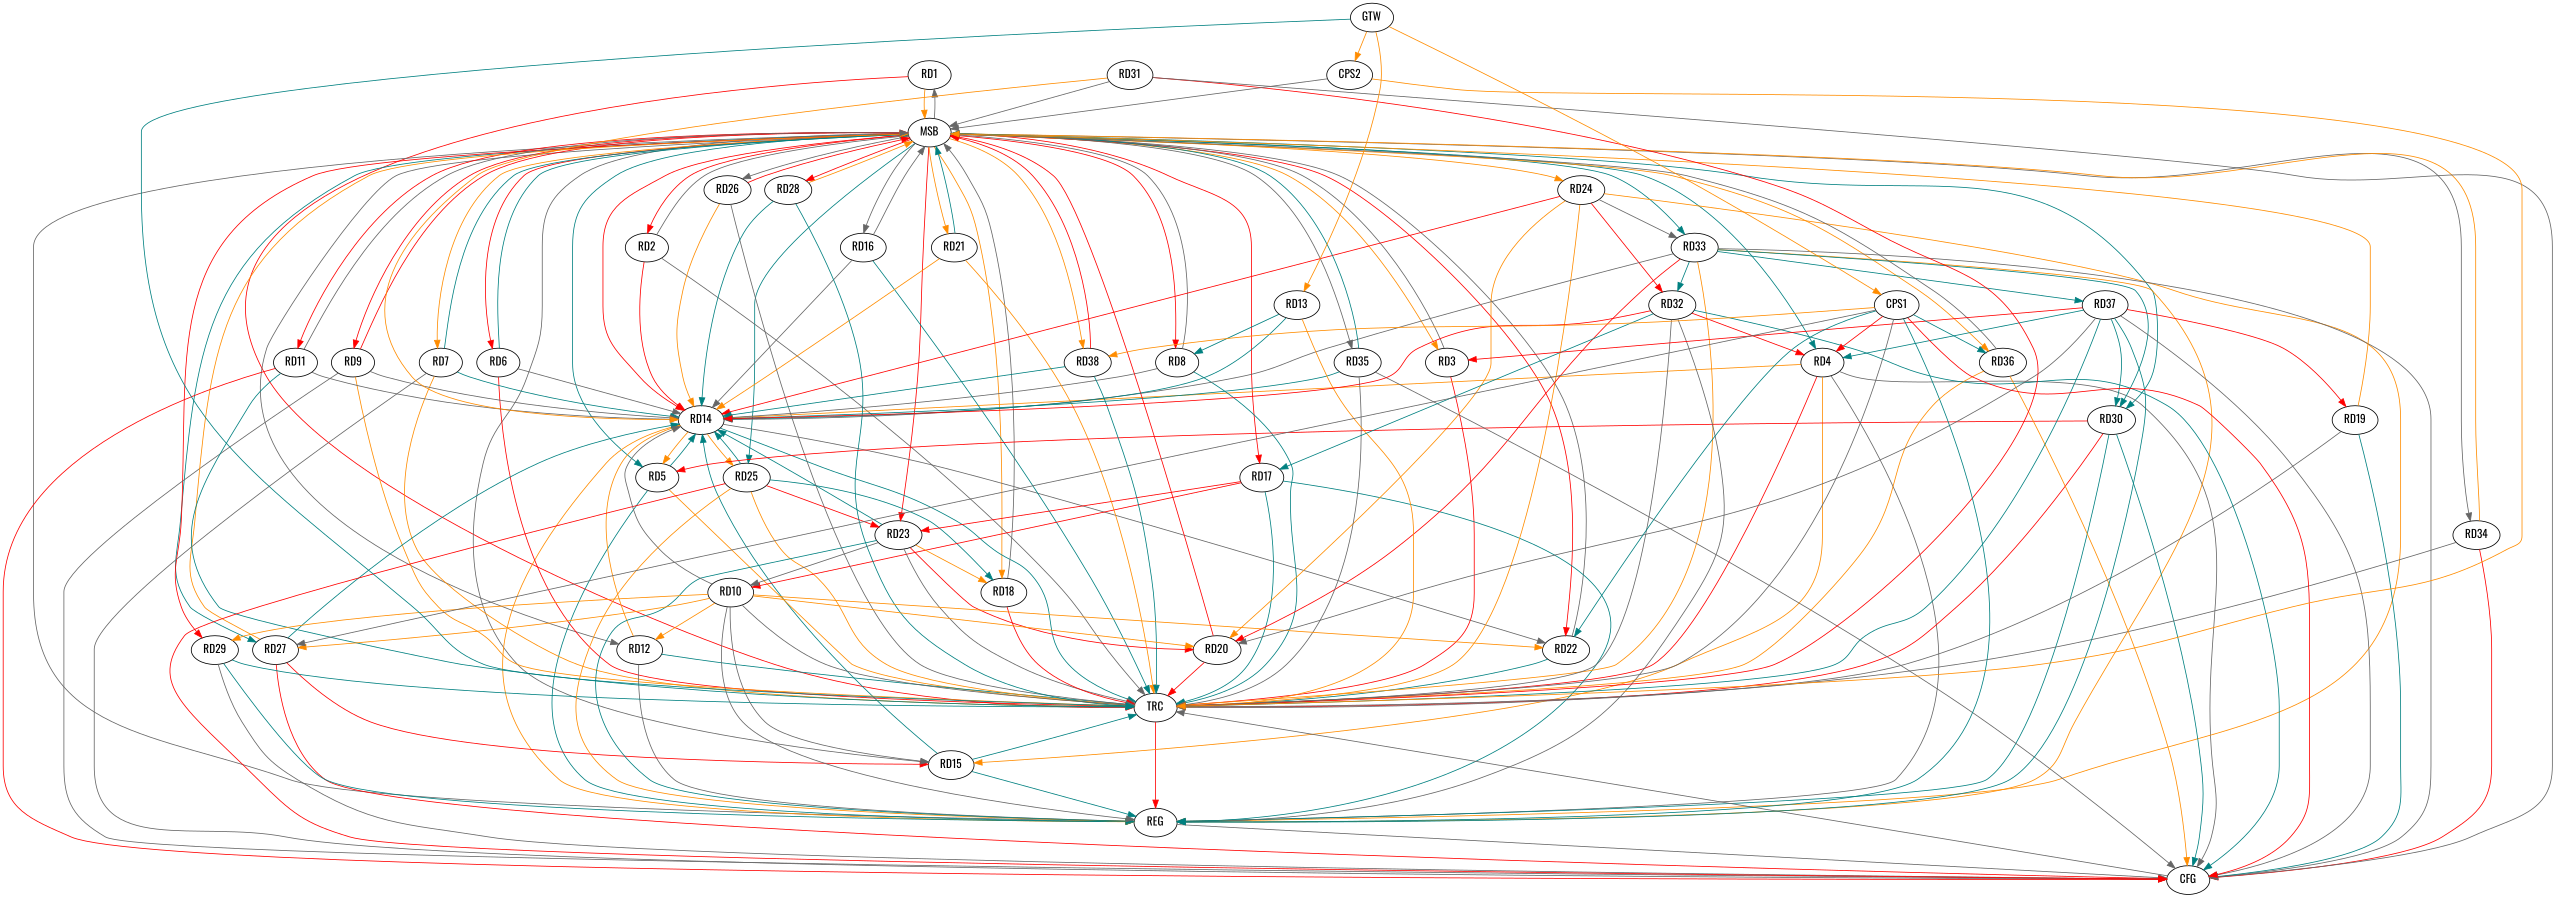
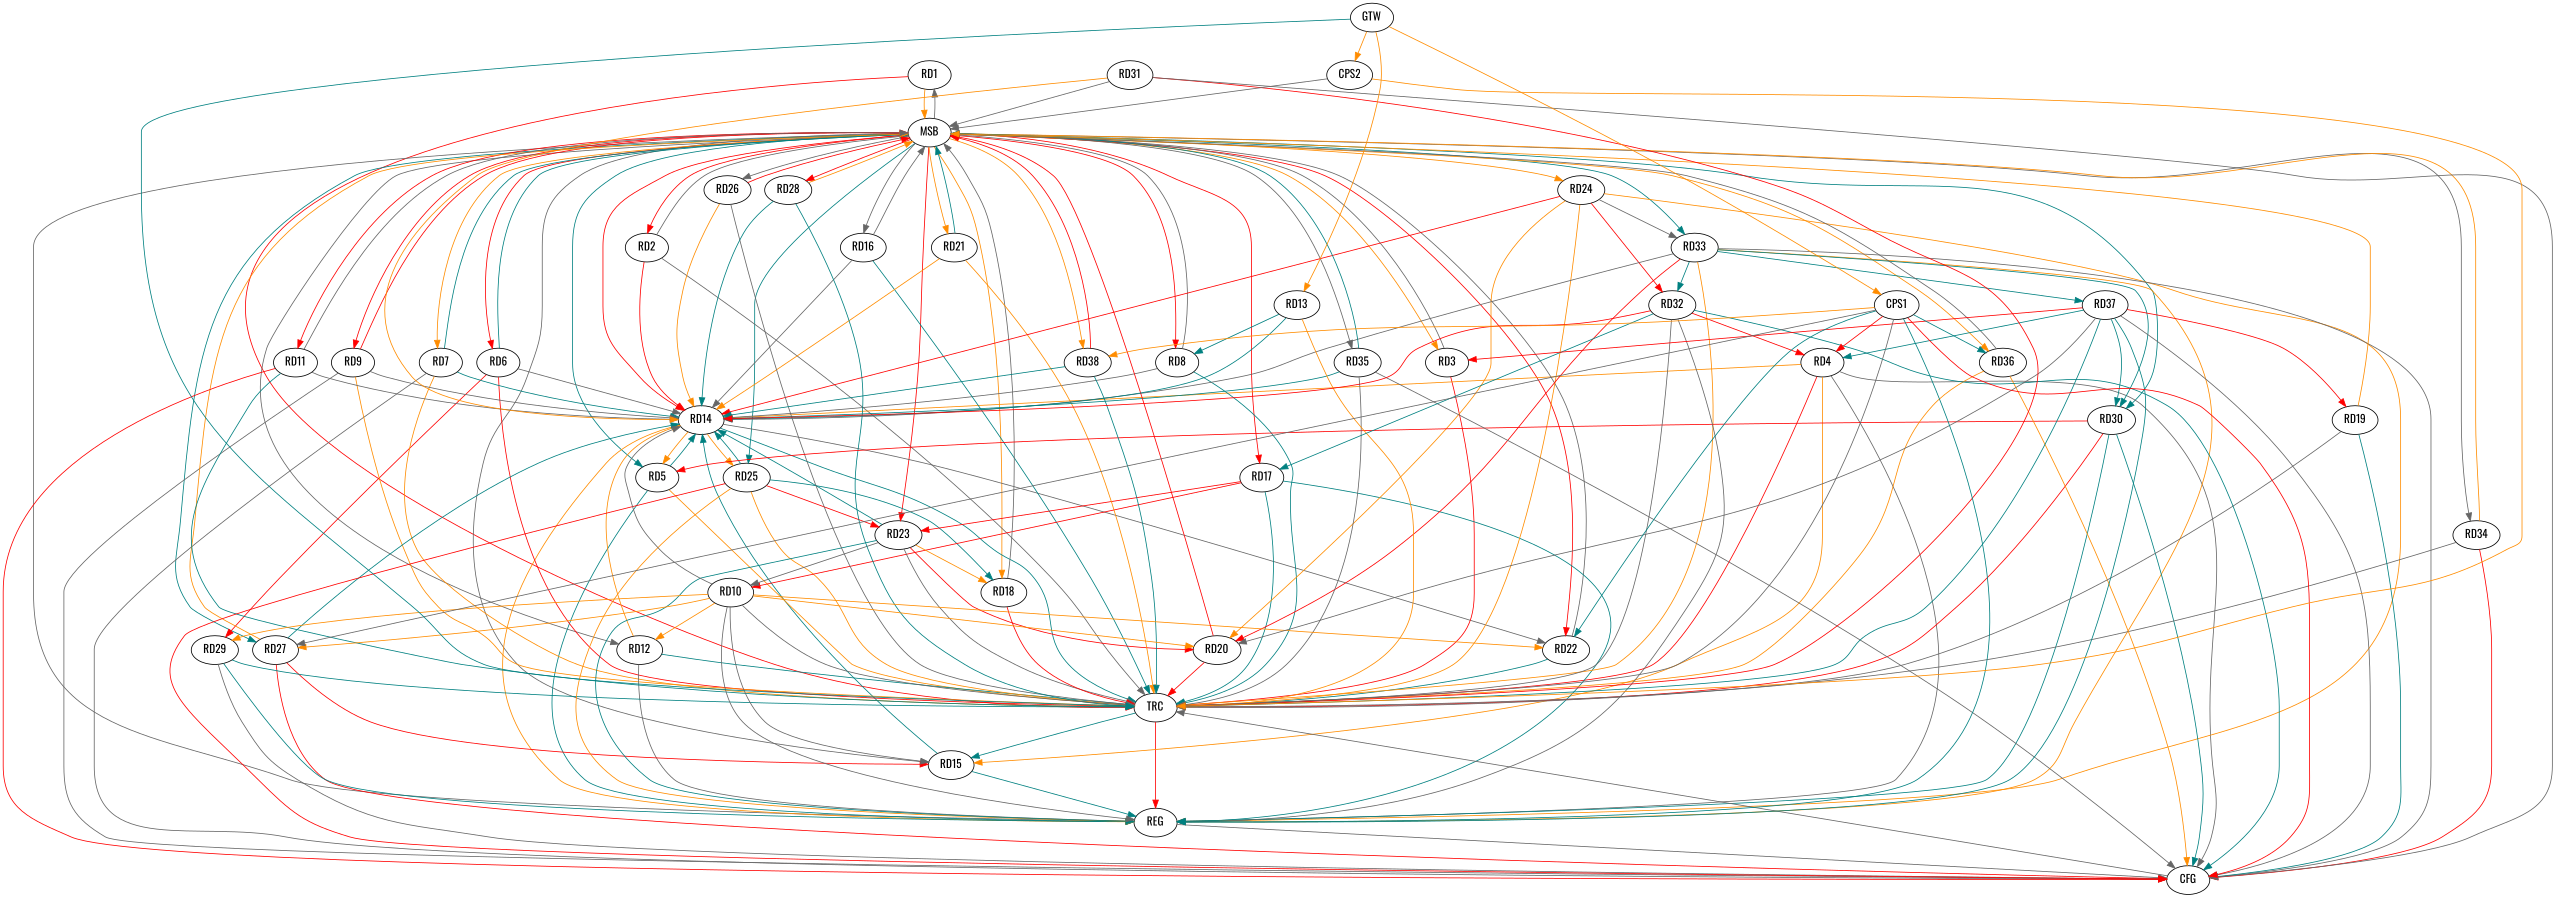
edge "MSB" -> "RD29": now "RD6" -> "RD29"
edge "MSB" -> "RD4": removed
edge "RD15" -> "TRC": reversed
